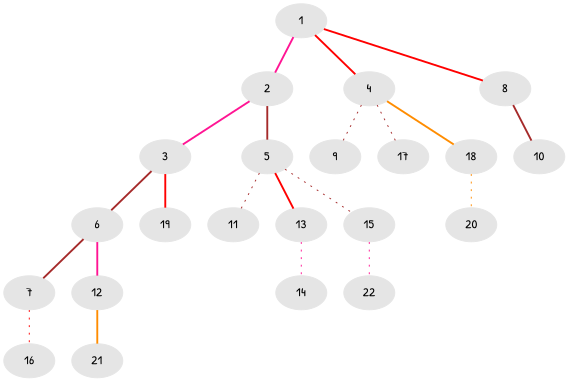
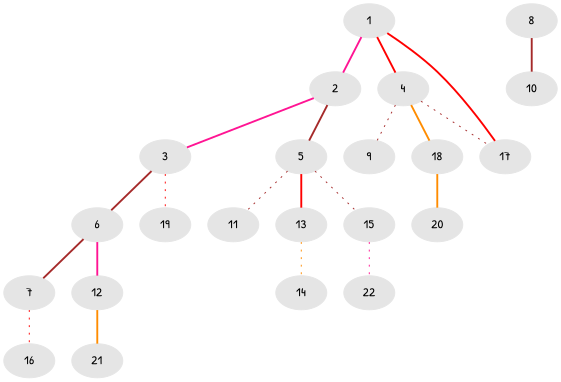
edge "1" -- "8": now "1" -- "17"
edge "3" -- "19": style bold -> dotted
edge "18" -- "20": style dotted -> bold
edge "13" -- "14": color deeppink -> darkorange
